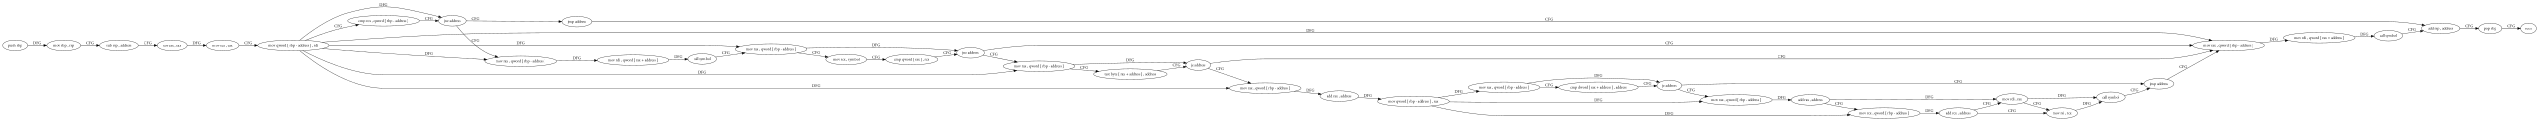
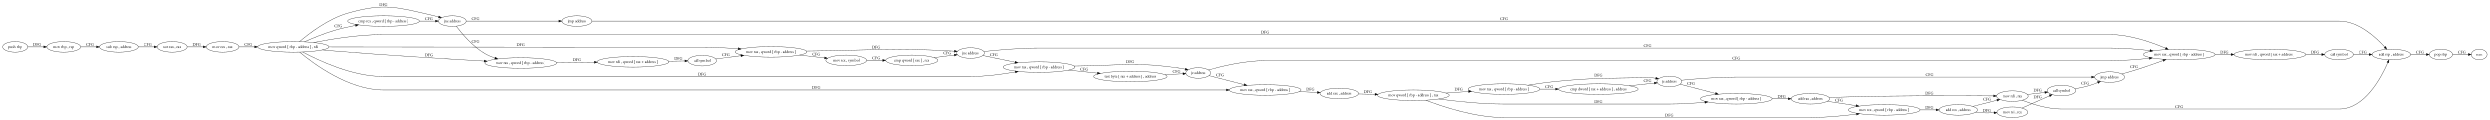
edge "mov rdi , rax" -> "mov rsi , rcx": now "mov rdi , rax" -> "add rsp , address"
edge "add rcx , address" -> "mov rsi , rcx": label "CFG" -> "DFG"
